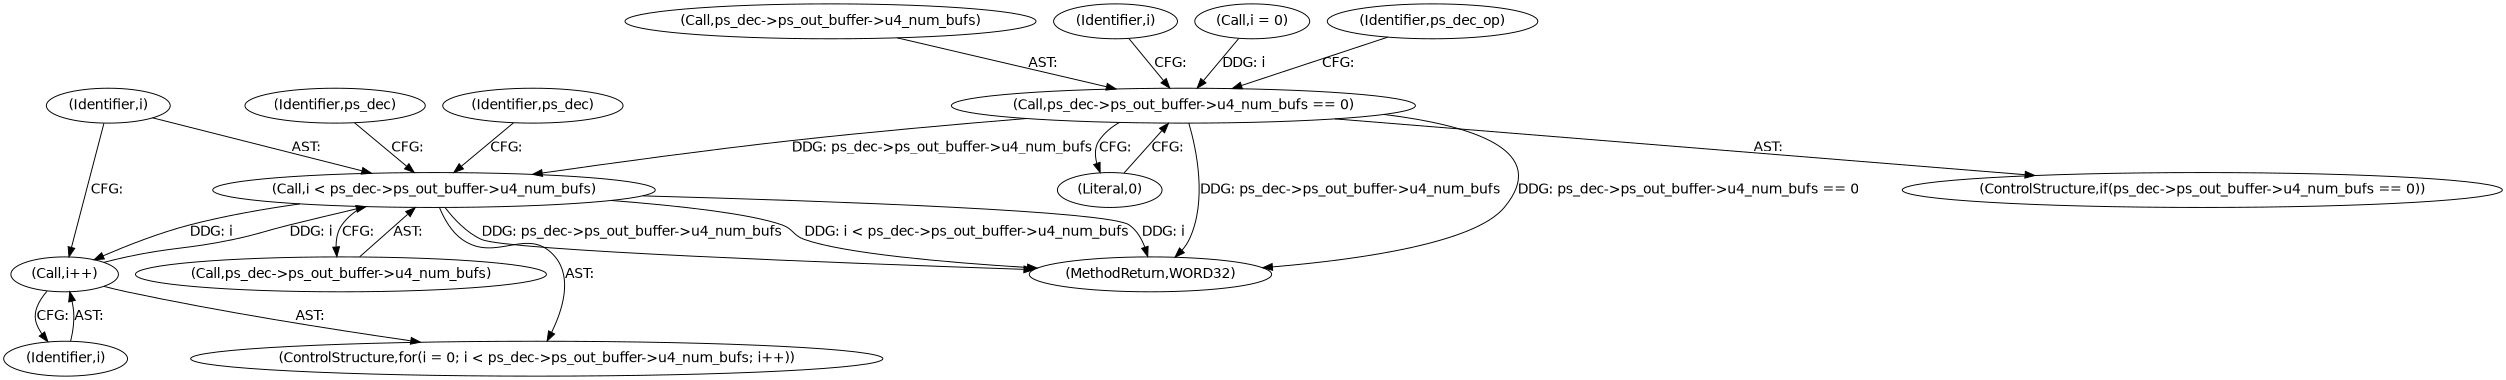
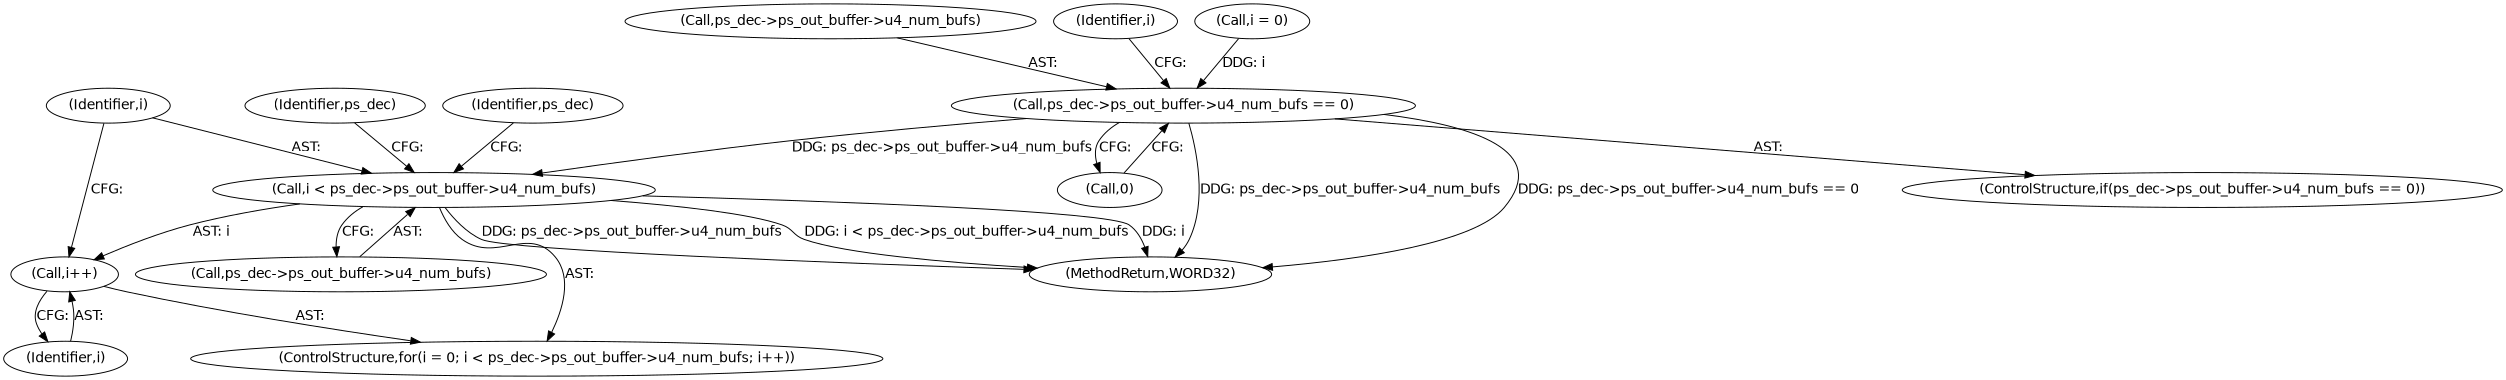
node "(Identifier,ps_dec_op)": removed
node "(Literal,0)": label "(Literal,0)" -> "(Call,0)"
edge "(Call,i < ps_dec->ps_out_buffer->u4_num_bufs)" -> "(Call,i++)": label "DDG: i" -> "AST: i"
edge "(Call,i++)" -> "(Call,i < ps_dec->ps_out_buffer->u4_num_bufs)": removed, label "DDG: i"
